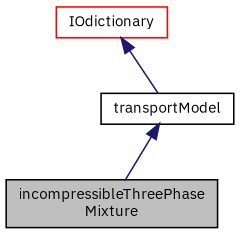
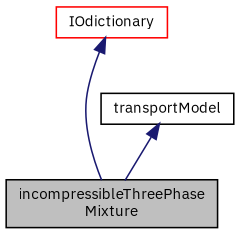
edge "transportModel" -> "IOdictionary": now "incompressibleThreePhase Mixture" -> "IOdictionary"
